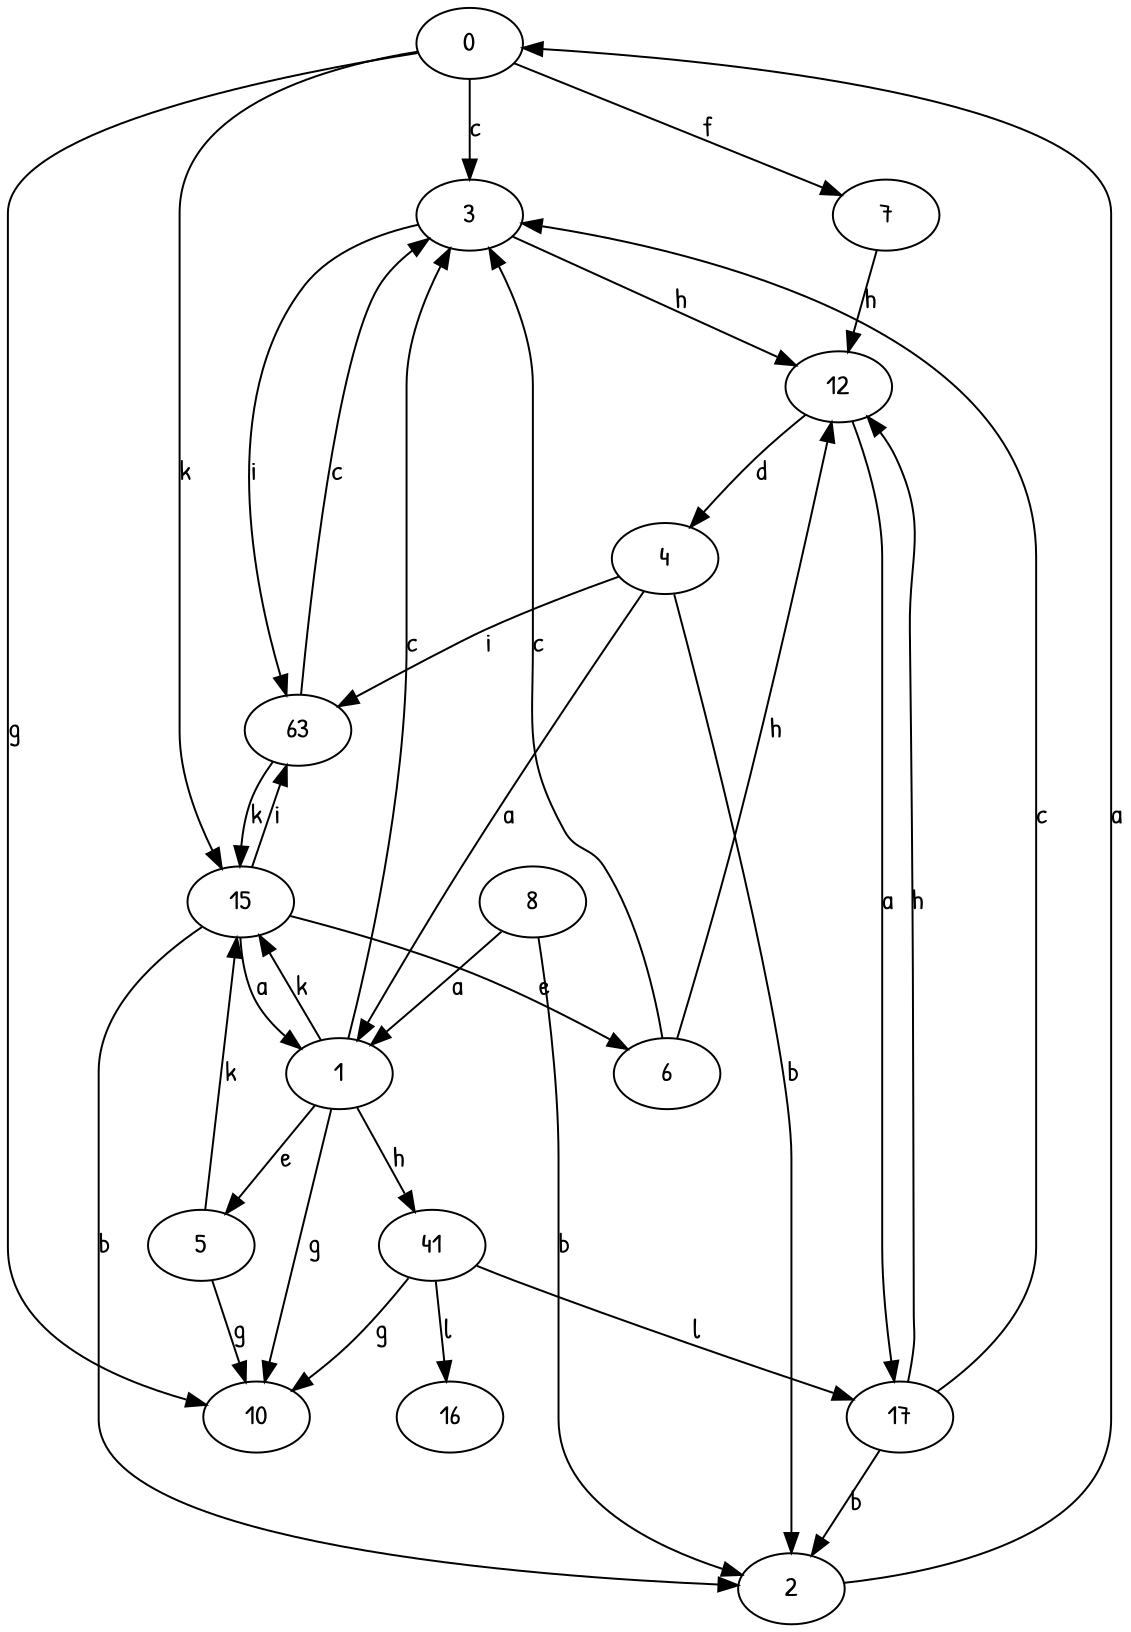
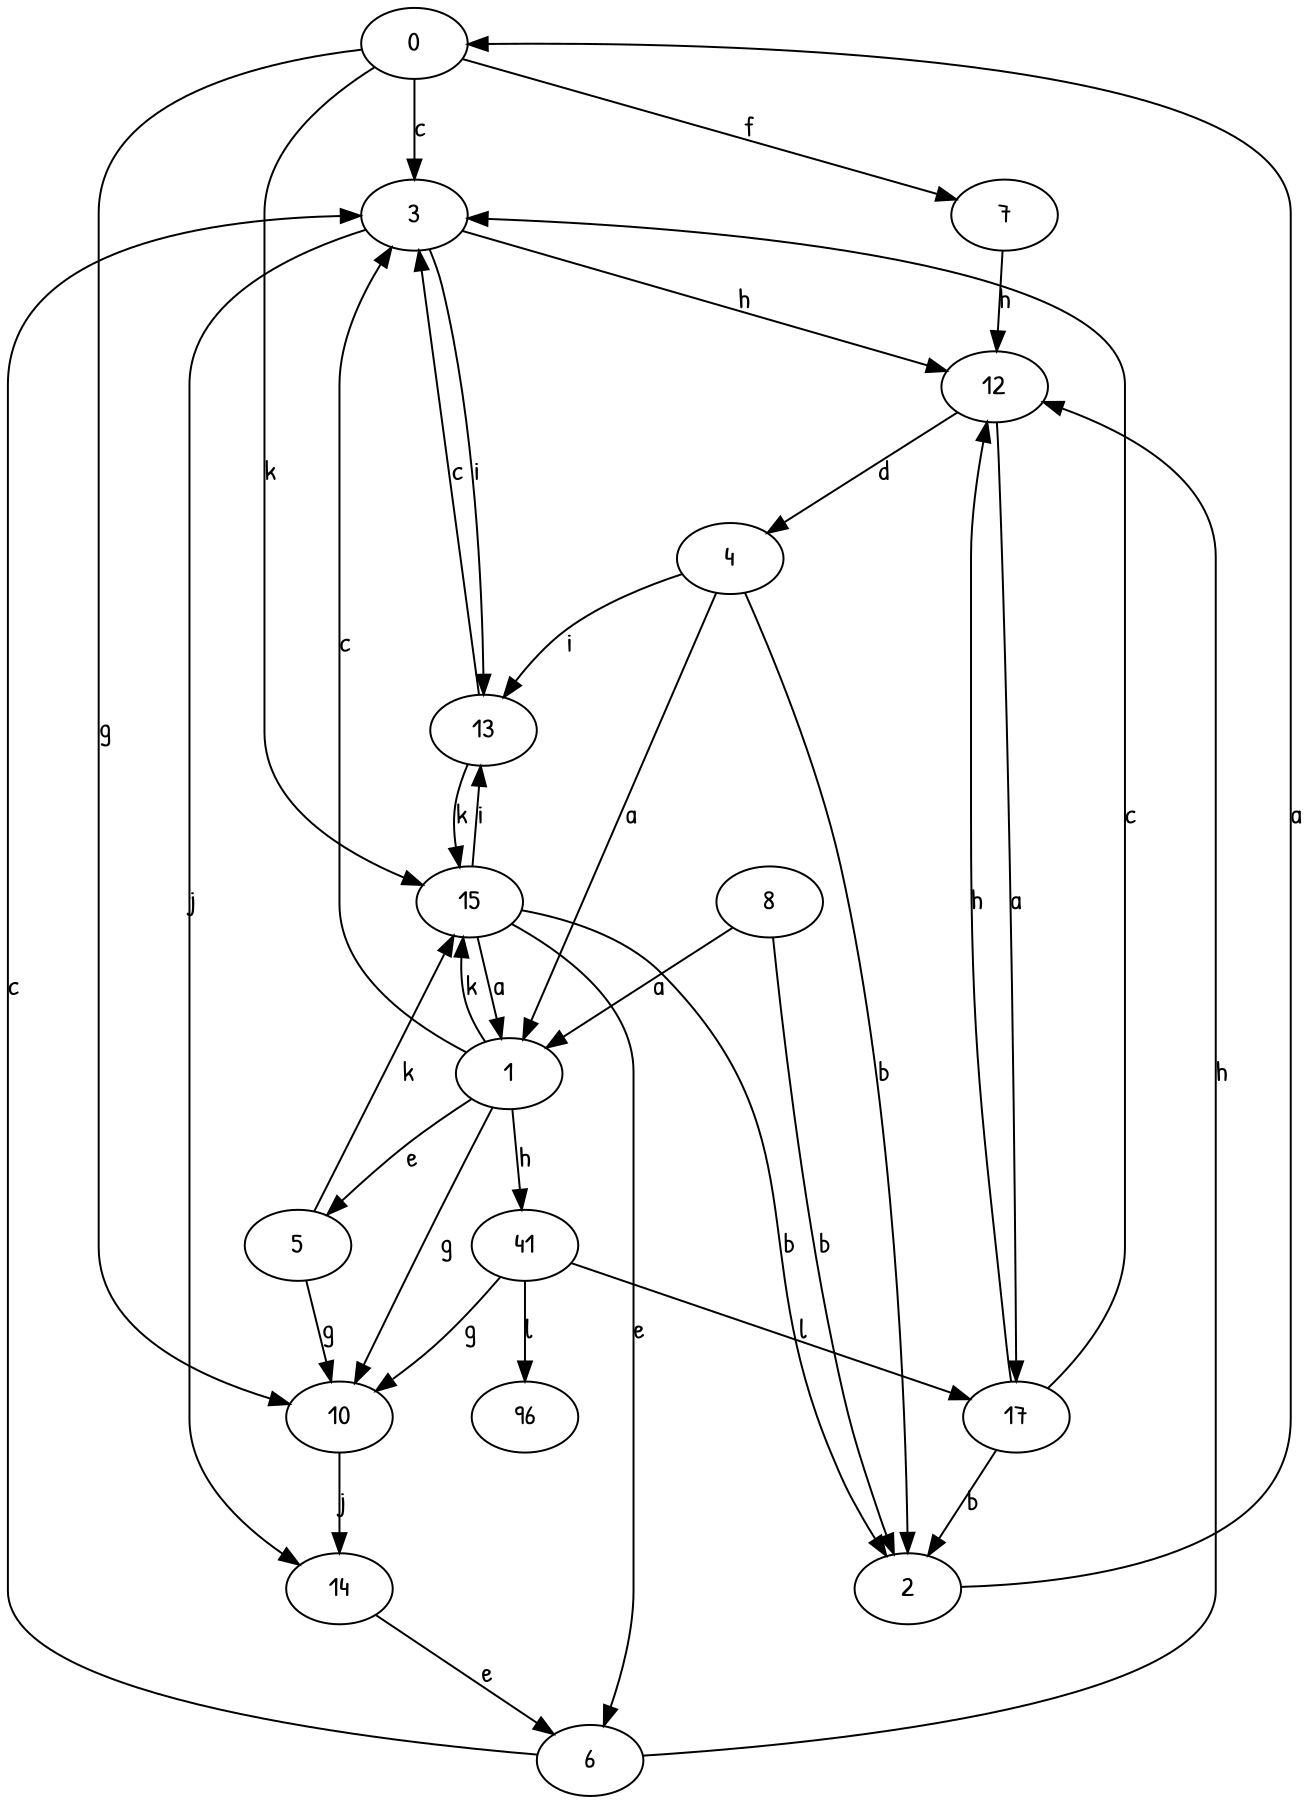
node "63": label "63" -> "13"
node "16": label "16" -> "96"
node "14": added
